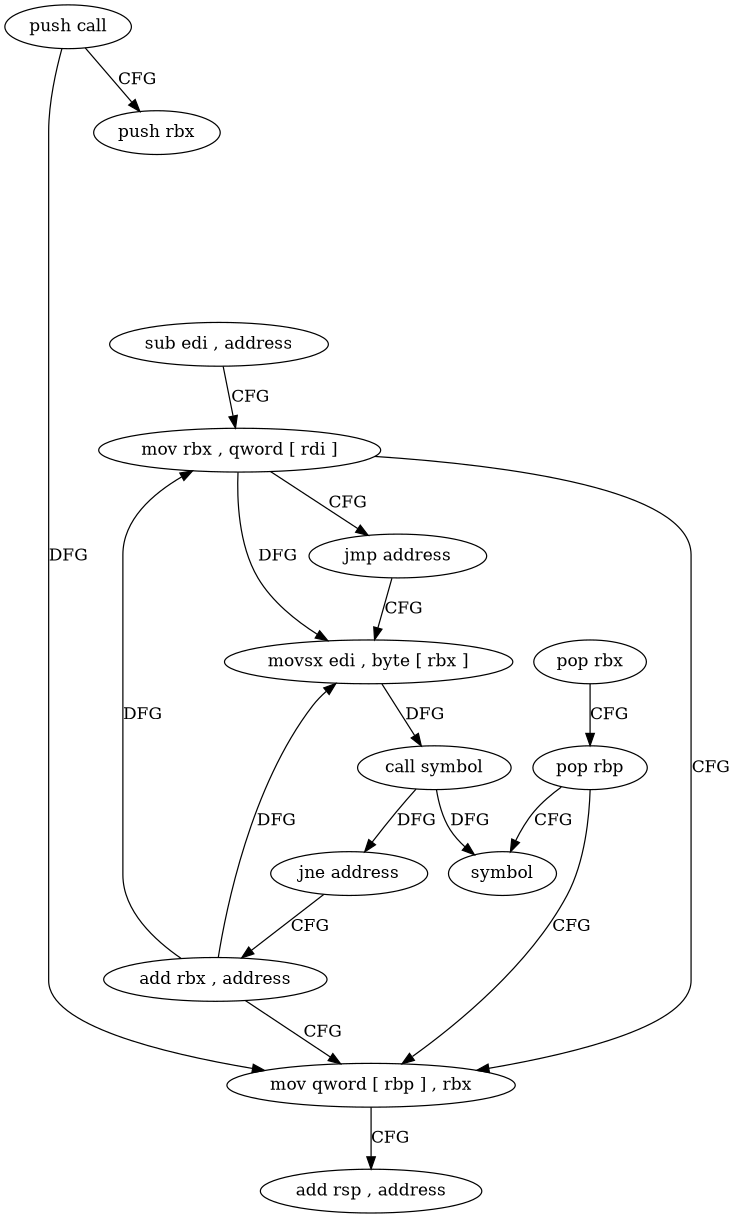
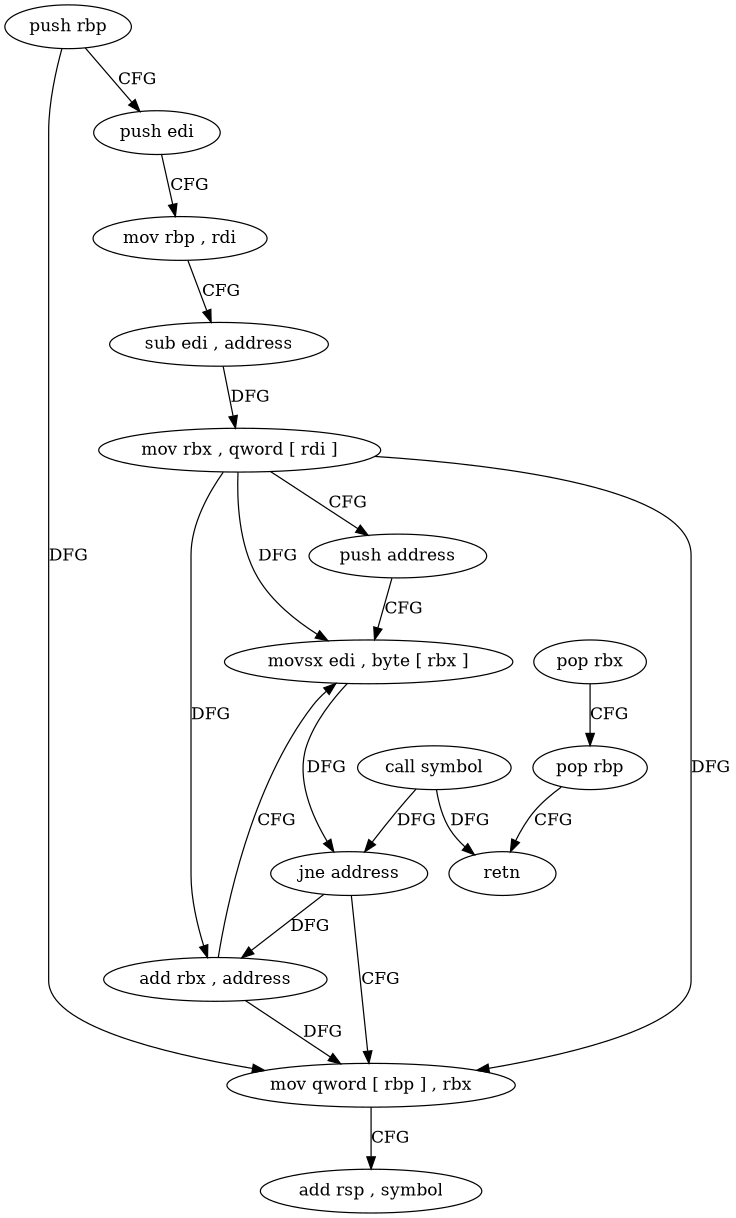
node "push call": label "push call" -> "push rbp"
node "push rbx": label "push rbx" -> "push edi"
node "mov rbp , rdi": added
edge "sub edi , address" -> "mov rbx , qword [ rdi ]": label "CFG" -> "DFG"
node "jmp address": label "jmp address" -> "push address"
edge "movsx edi , byte [ rbx ]" -> "call symbol": now "movsx edi , byte [ rbx ]" -> "jne address"
edge "add rbx , address" -> "mov rbx , qword [ rdi ]": reversed
edge "mov rbx , qword [ rdi ]" -> "mov qword [ rbp ] , rbx": label "CFG" -> "DFG"
edge "add rbx , address" -> "movsx edi , byte [ rbx ]": label "DFG" -> "CFG"
node "symbol": label "symbol" -> "retn"
edge "jne address" -> "add rbx , address": label "CFG" -> "DFG"
edge "pop rbp" -> "mov qword [ rbp ] , rbx": now "jne address" -> "mov qword [ rbp ] , rbx"
edge "add rbx , address" -> "mov qword [ rbp ] , rbx": label "CFG" -> "DFG"
node "add rsp , address": label "add rsp , address" -> "add rsp , symbol"
